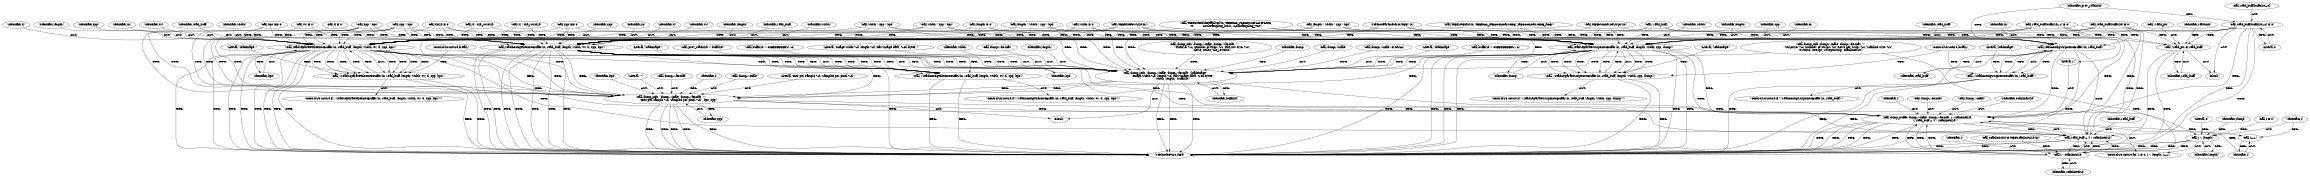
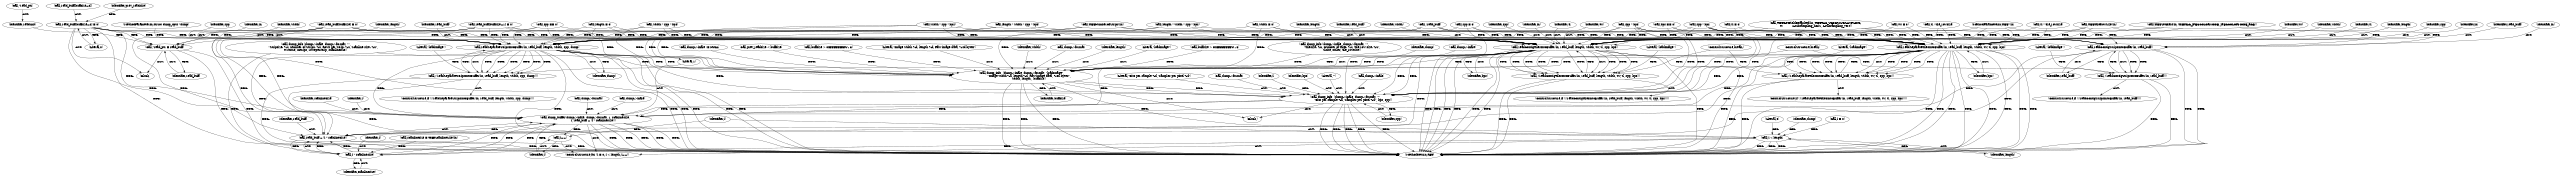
edge "(Identifier,prev_readsize)" -> "(Call,readContigStripsIntoBuffer(in, read_buff))": now "(Call,read_buff[buffsize+2] = 0)" -> "(Call,readContigStripsIntoBuffer(in, read_buff))"
node "(MethodParameterIn,struct dump_opts *dump)": added
node "(Call,tlsize = 0)": label "(Call,tlsize = 0)" -> "(Call,spp = 0)"
edge "(Call,*read_ptr)" -> "(Call,*read_ptr = read_buff)": now "(Call,*read_ptr)" -> "(Identifier,readunit)"
edge "(Call,i++)" -> "(ControlStructure,for (i = 0; i < length; i++))": added, label "AST:"
